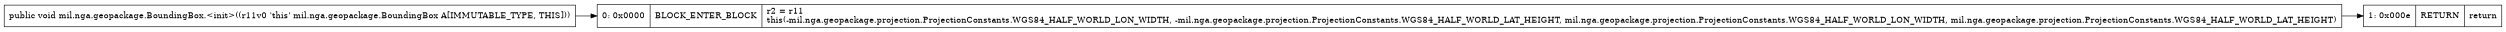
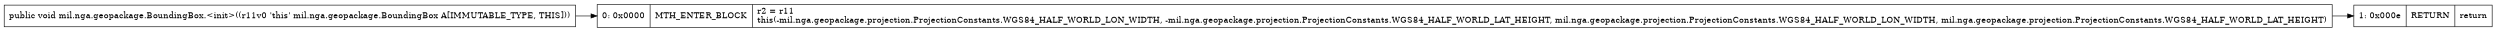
node "0: 0x0000": text "BLOCK_ENTER_BLOCK" -> "MTH_ENTER_BLOCK"
